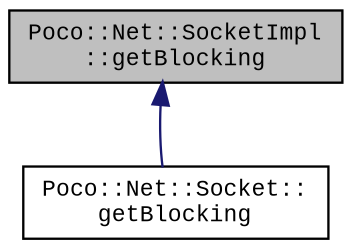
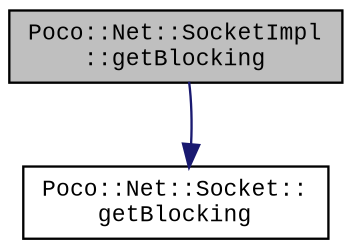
edge "Poco::Net::Socket:: getBlocking" -> "Poco::Net::SocketImpl ::getBlocking": reversed
